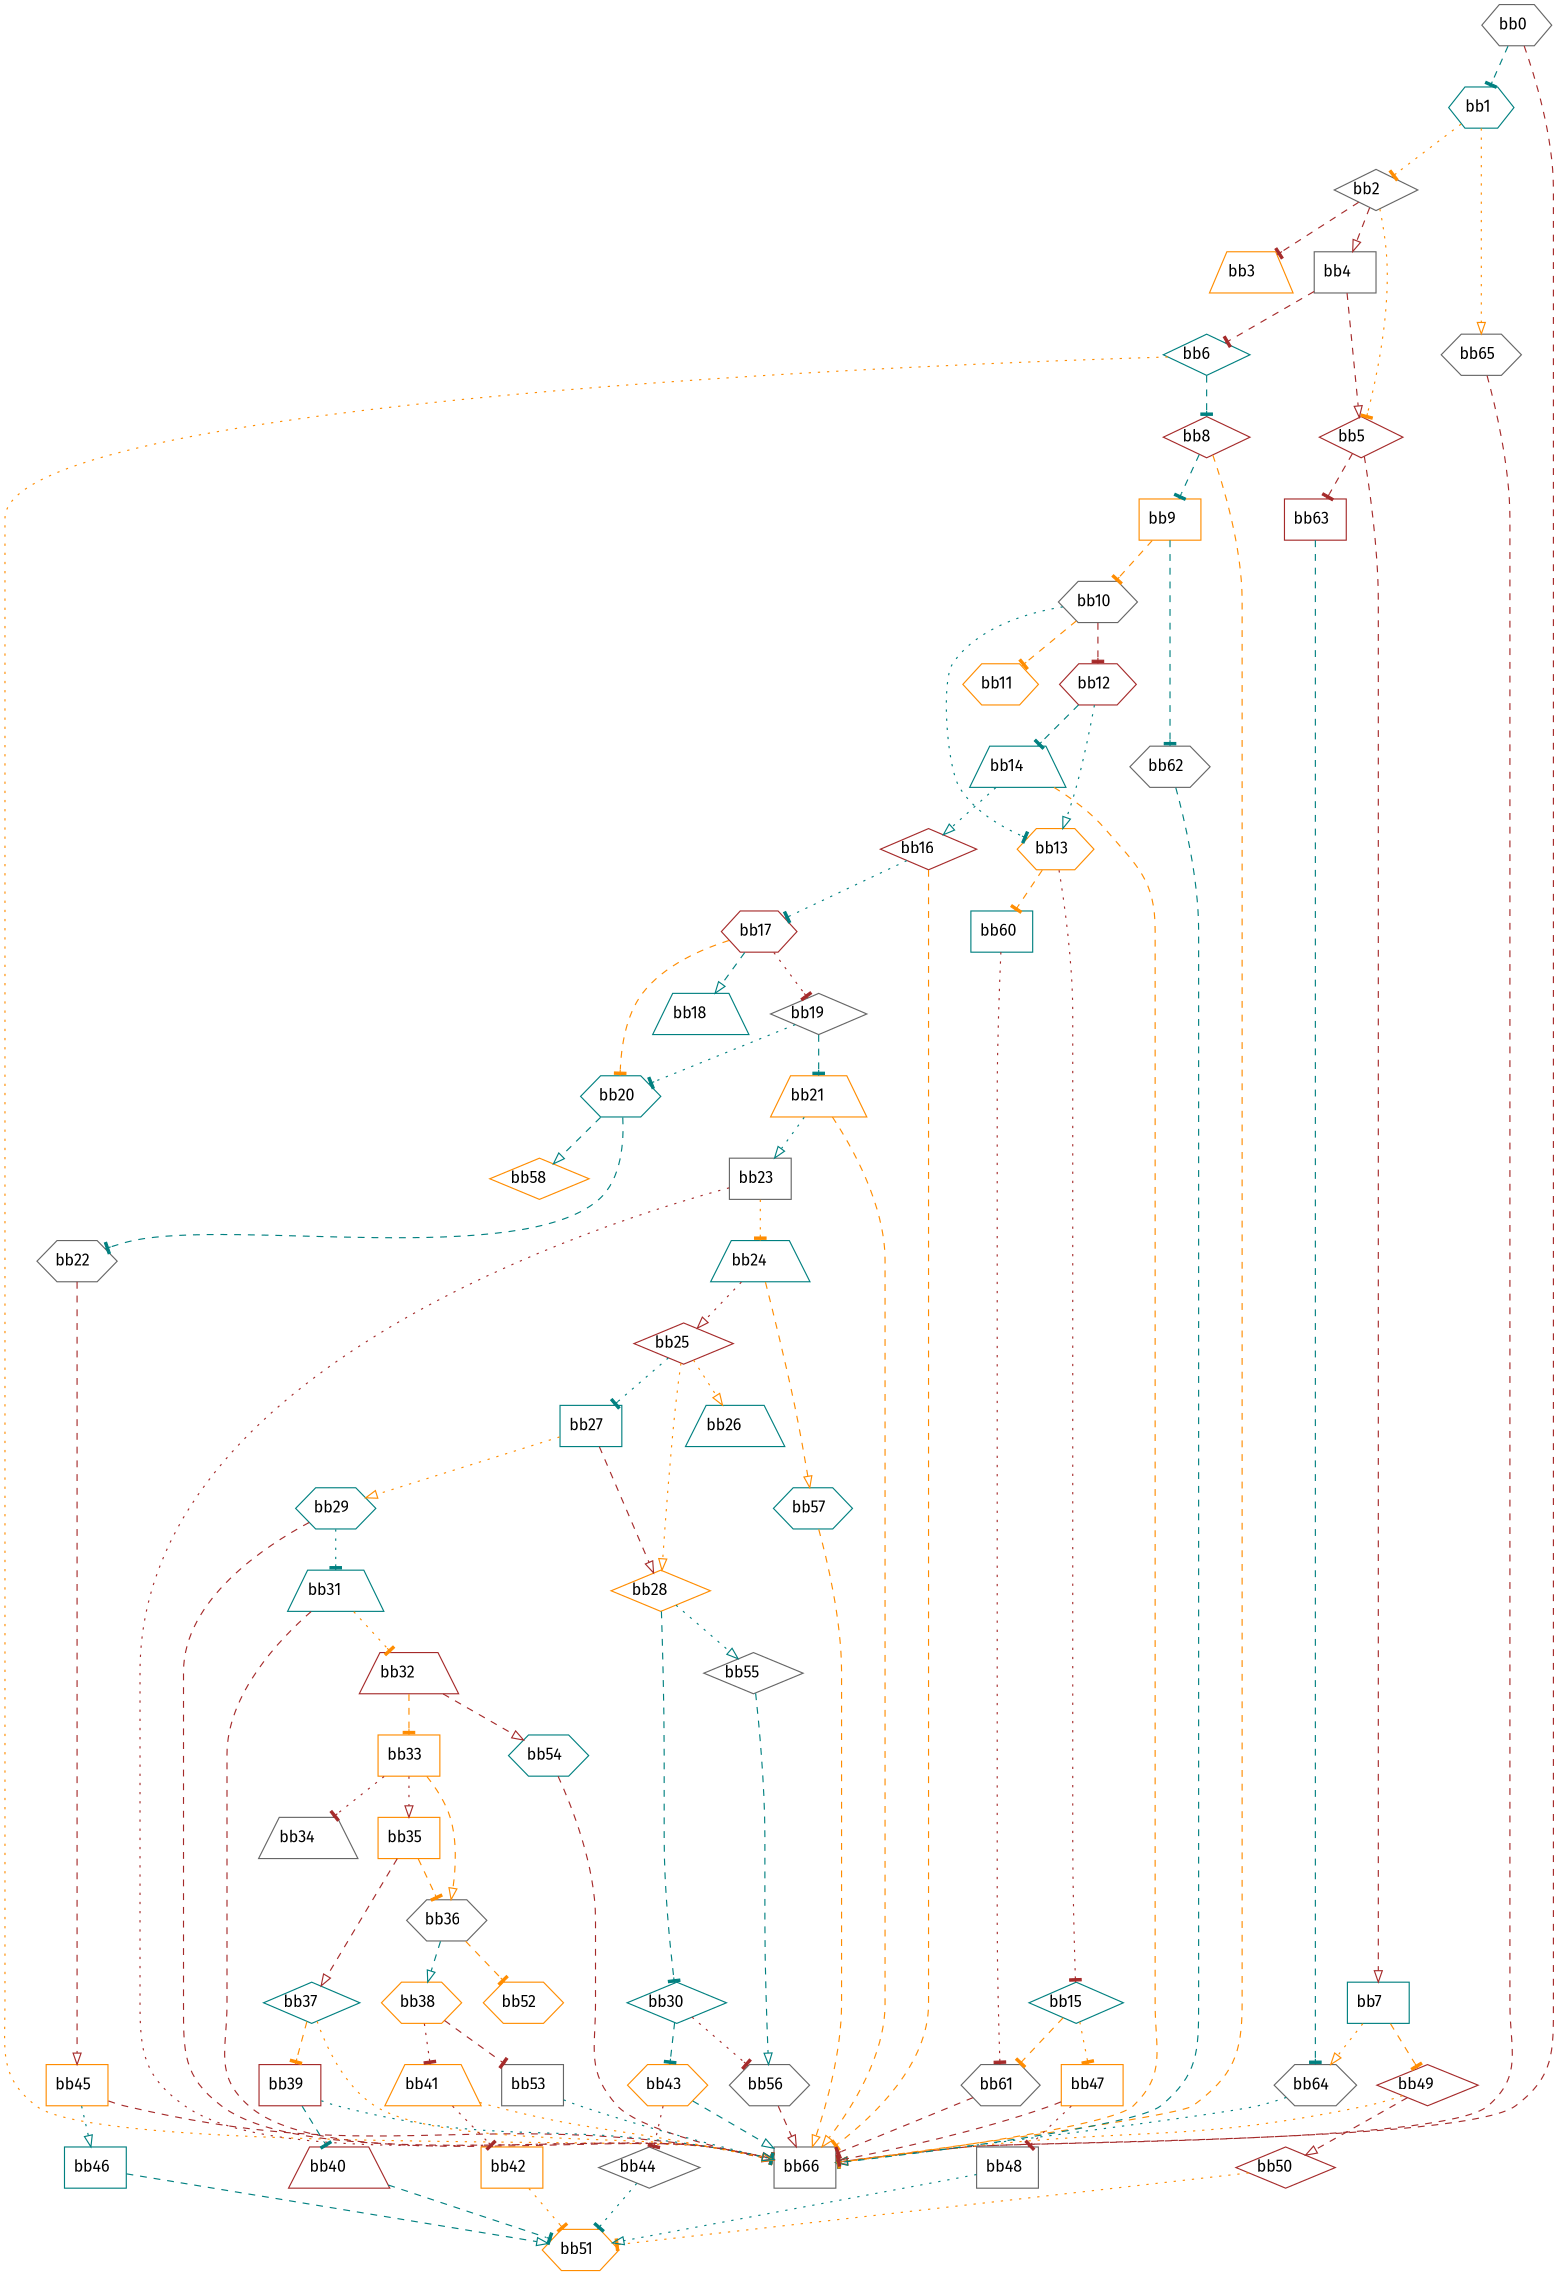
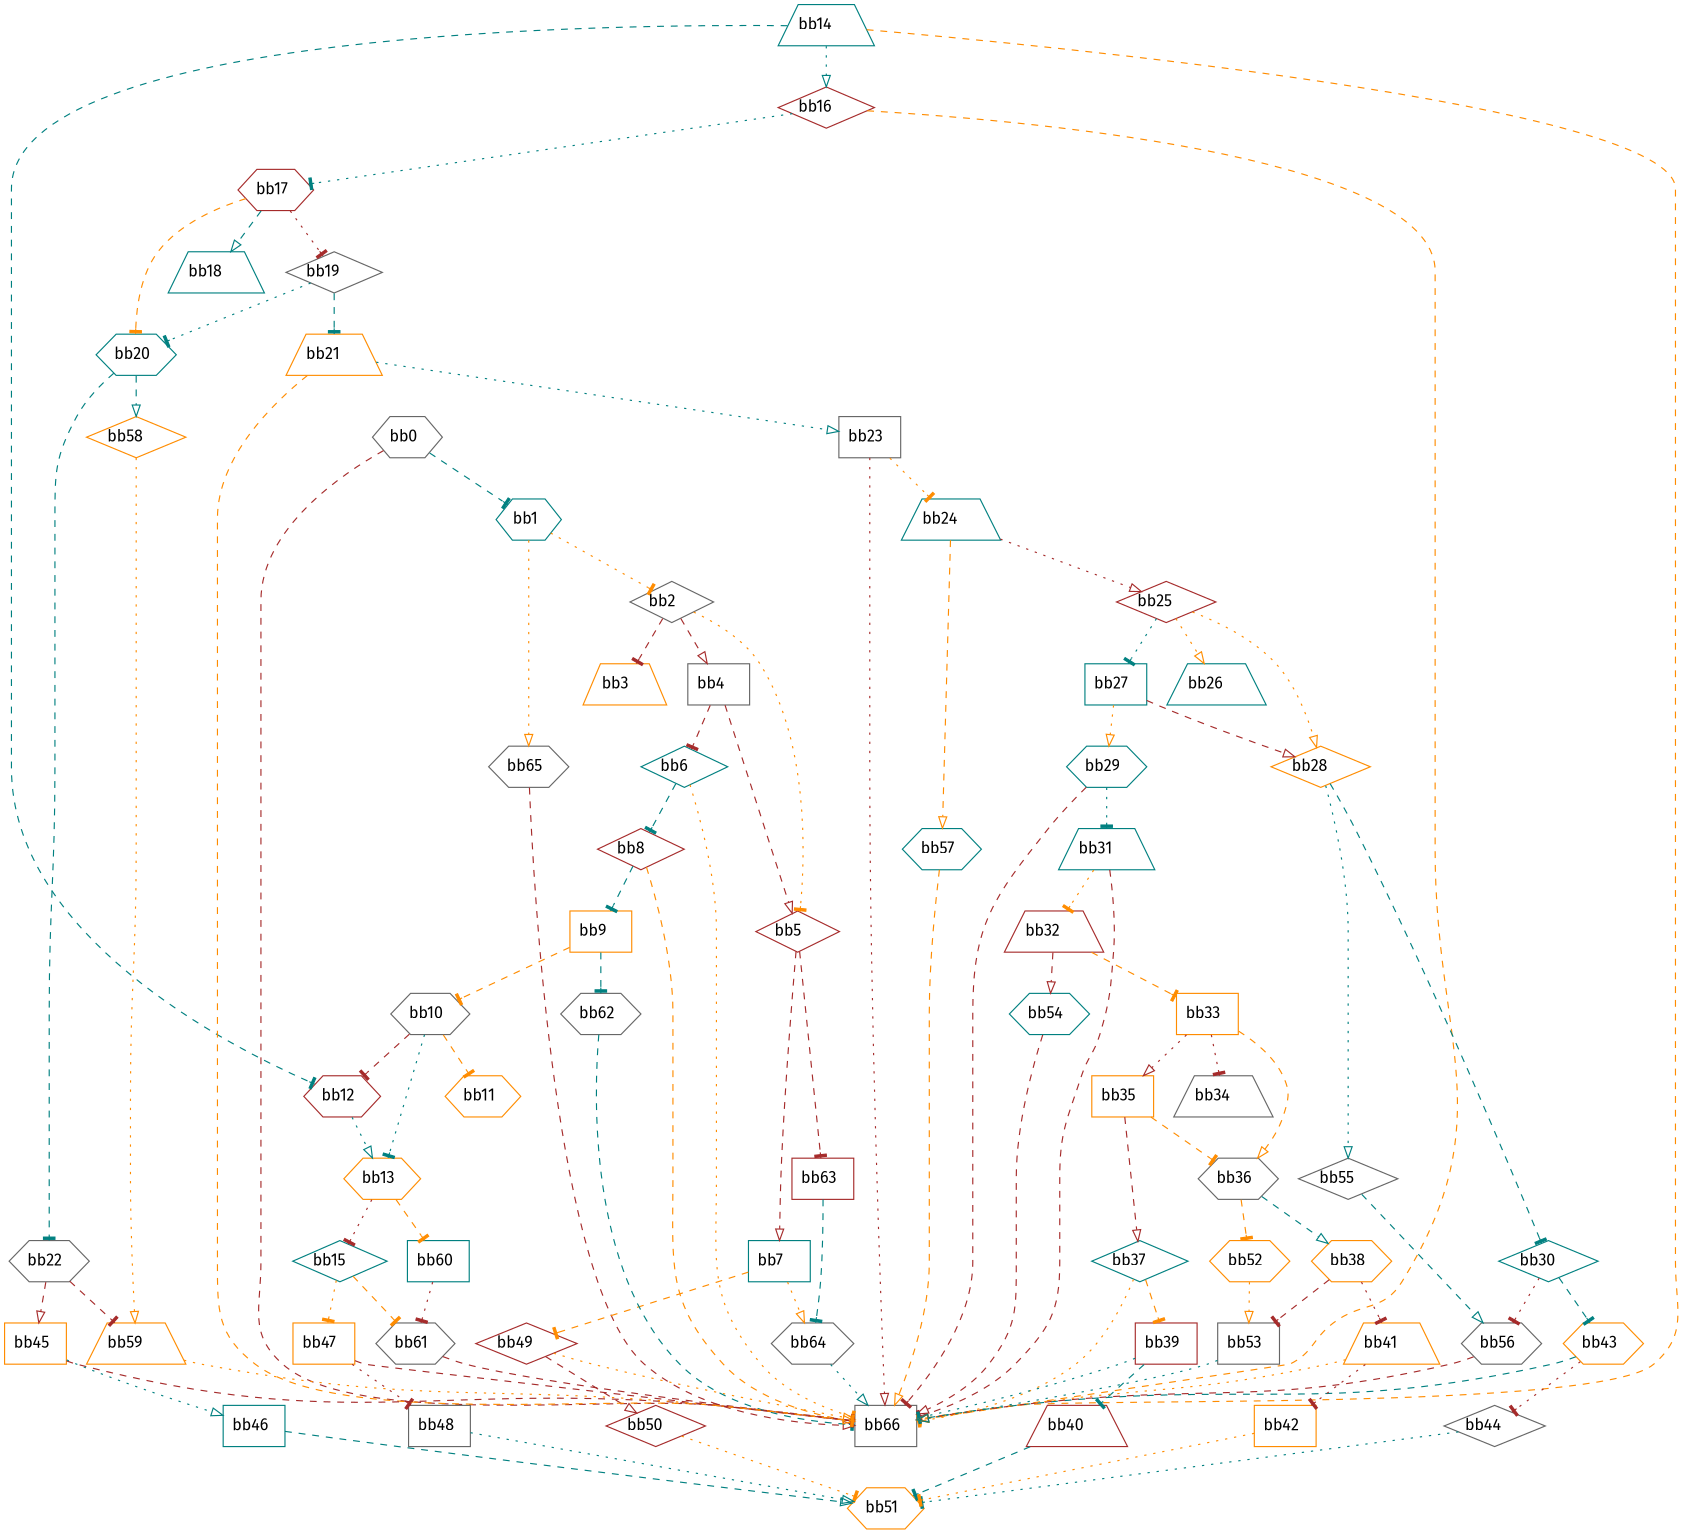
edge "bb12" -> "bb14": reversed
edge "bb52" -> "bb53": added
node "bb59": added
